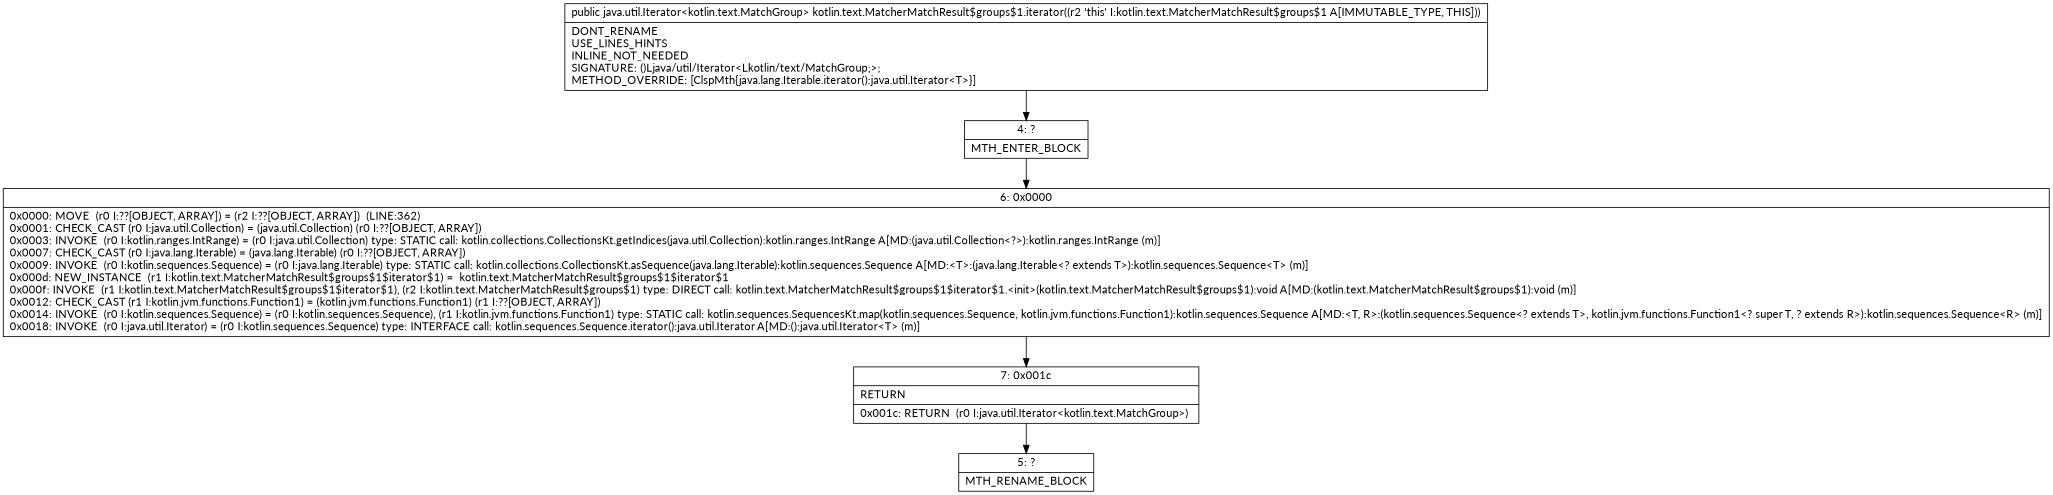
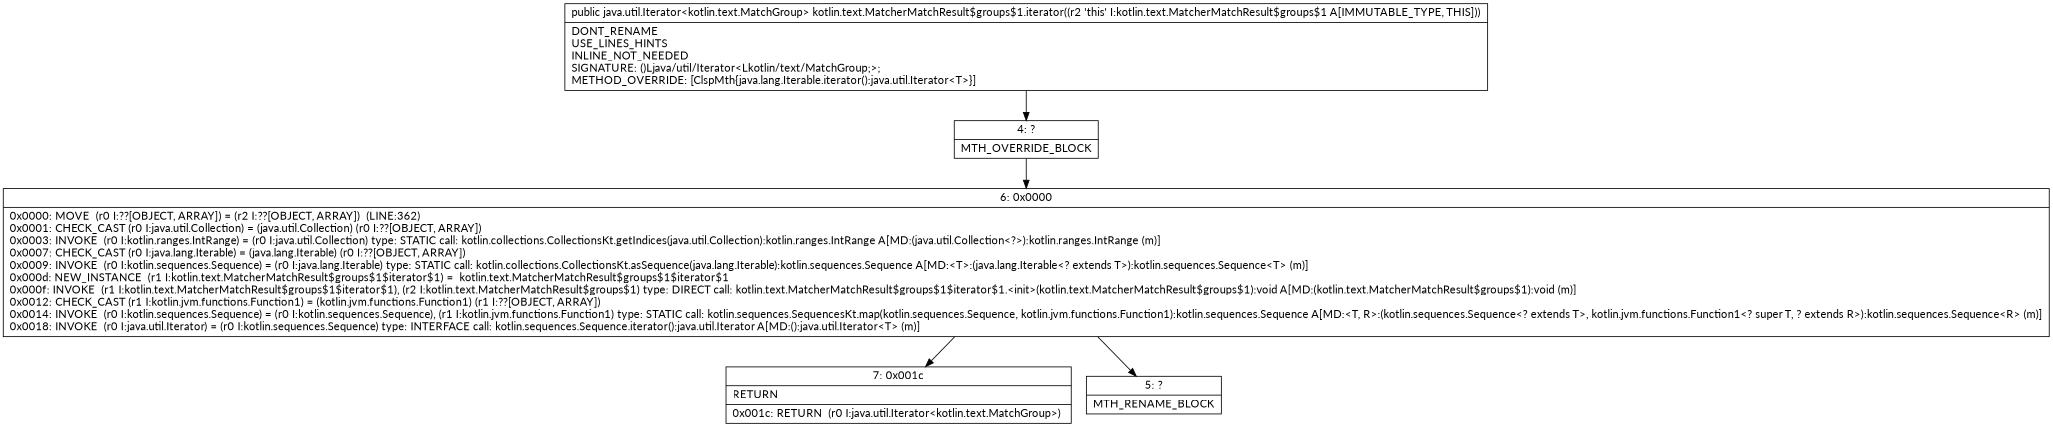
node "4: ?": text "MTH_ENTER_BLOCK" -> "MTH_OVERRIDE_BLOCK"
edge "7: 0x001c" -> "5: ?": now "6: 0x0000" -> "5: ?"
